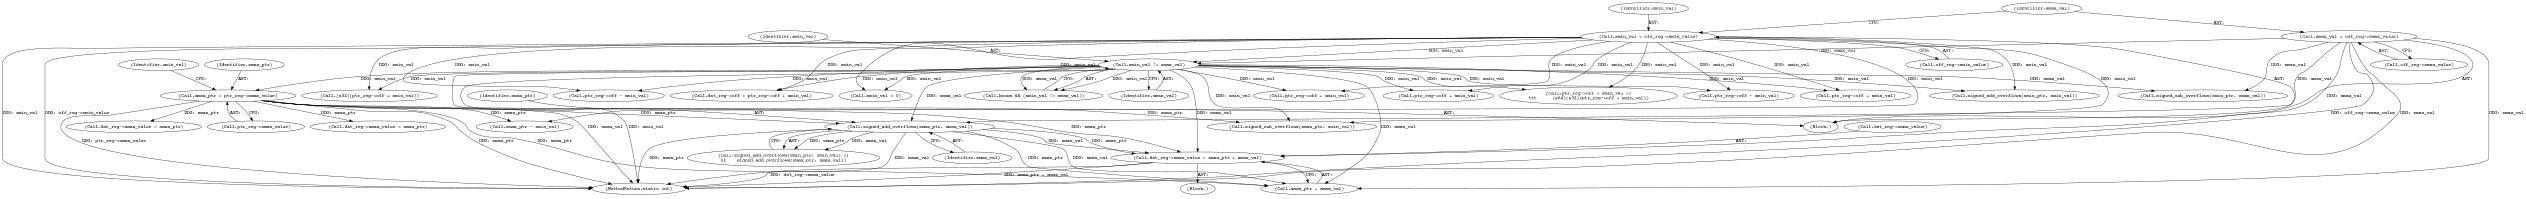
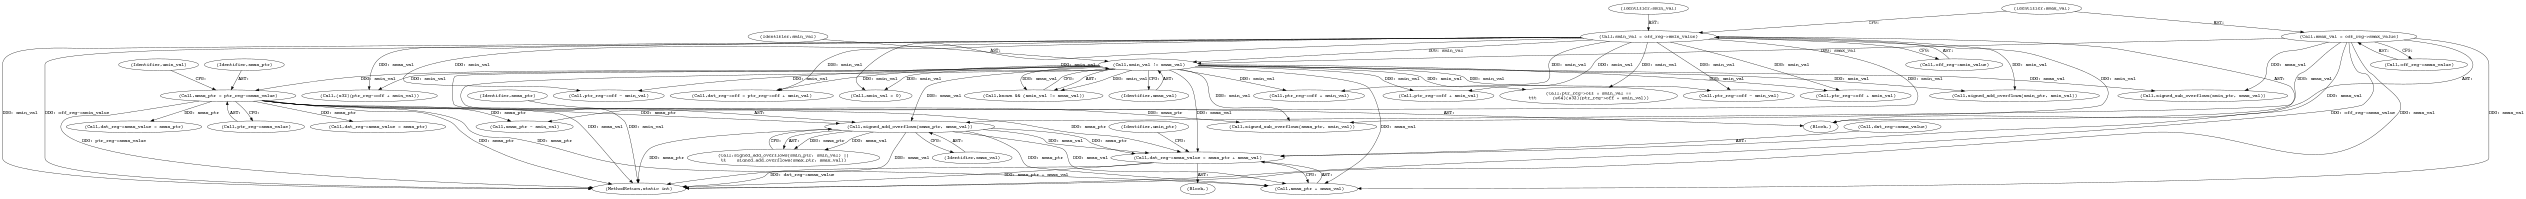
edge "(Call,smin_val = off_reg->smin_value)" -> "(Call,(s32)(ptr_reg->off + smin_val))": label "DDG: smin_val" -> "DDG: smax_val"
node "(Identifier,umin_ptr)": added
